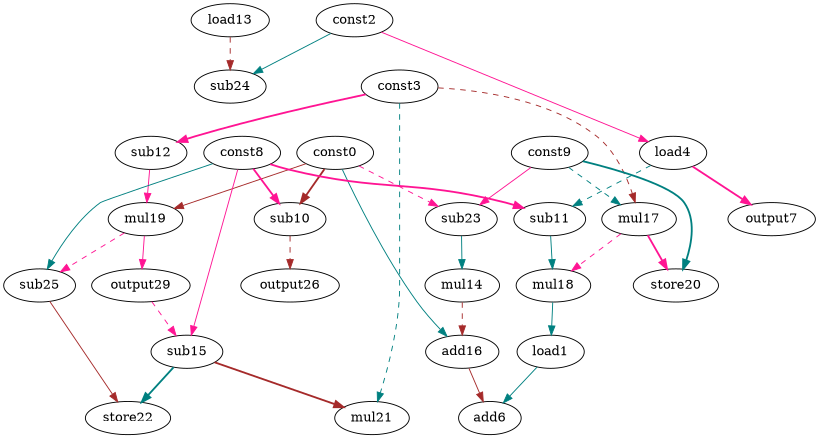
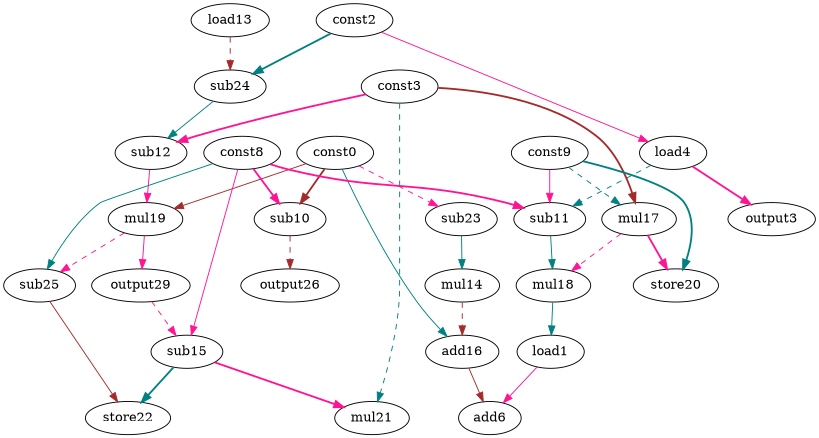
edge "const2" -> "sub24": style solid -> bold
edge "const3" -> "mul17": style dashed -> bold
edge "sub24" -> "sub12": added
edge "const9" -> "sub23": now "const9" -> "sub11"
node "output7": label "output7" -> "output3"
edge "load1" -> "add6": color teal -> deeppink
edge "sub15" -> "mul21": color brown -> deeppink
